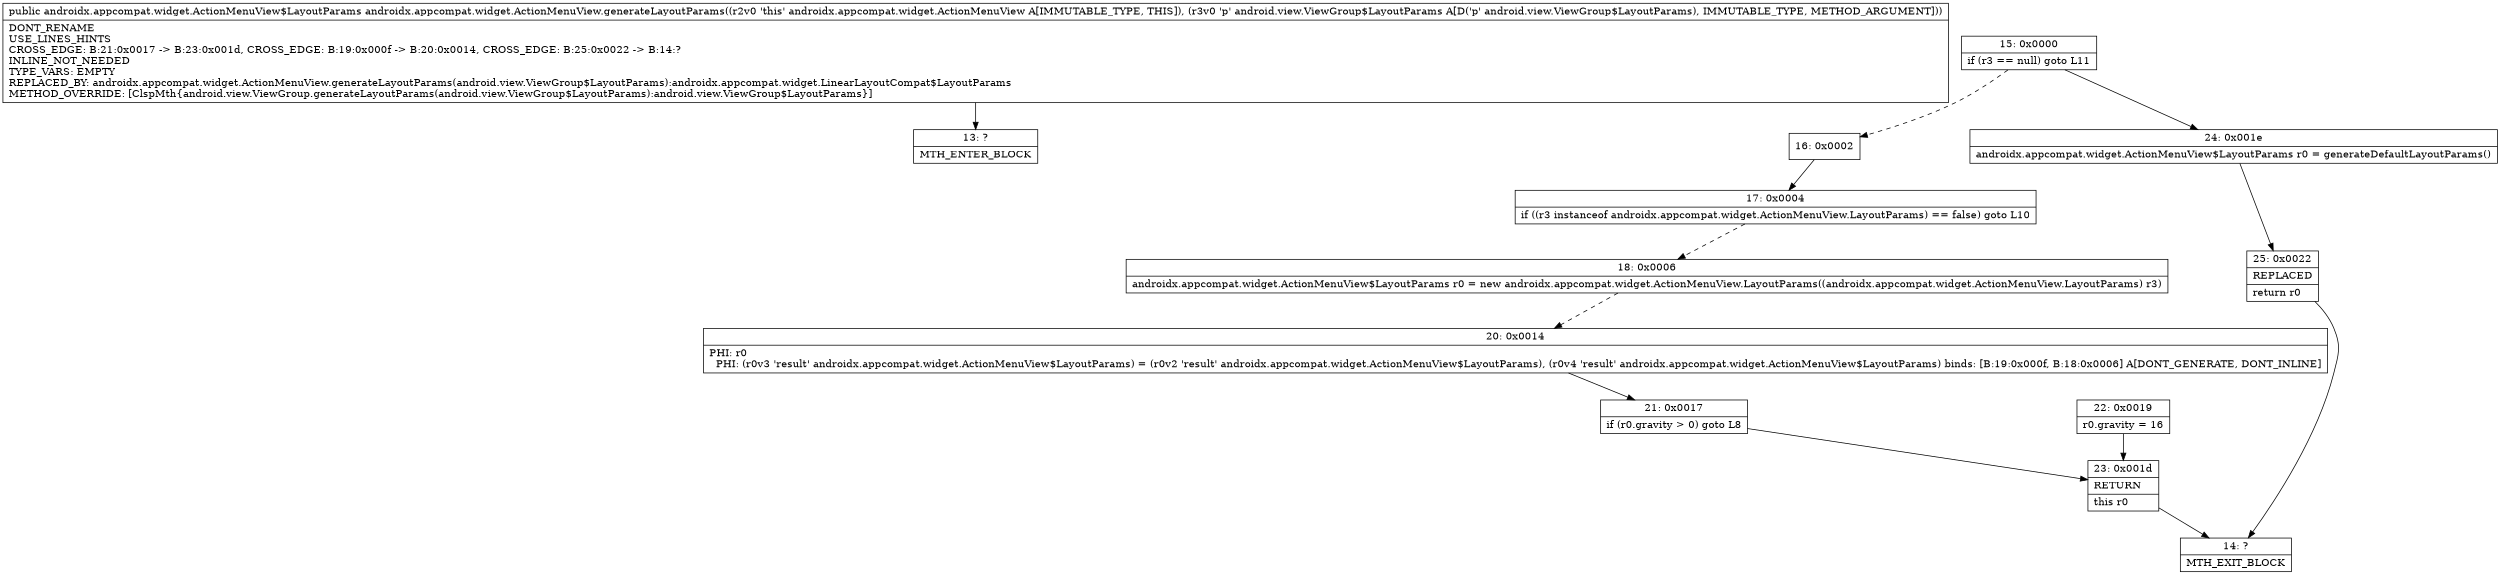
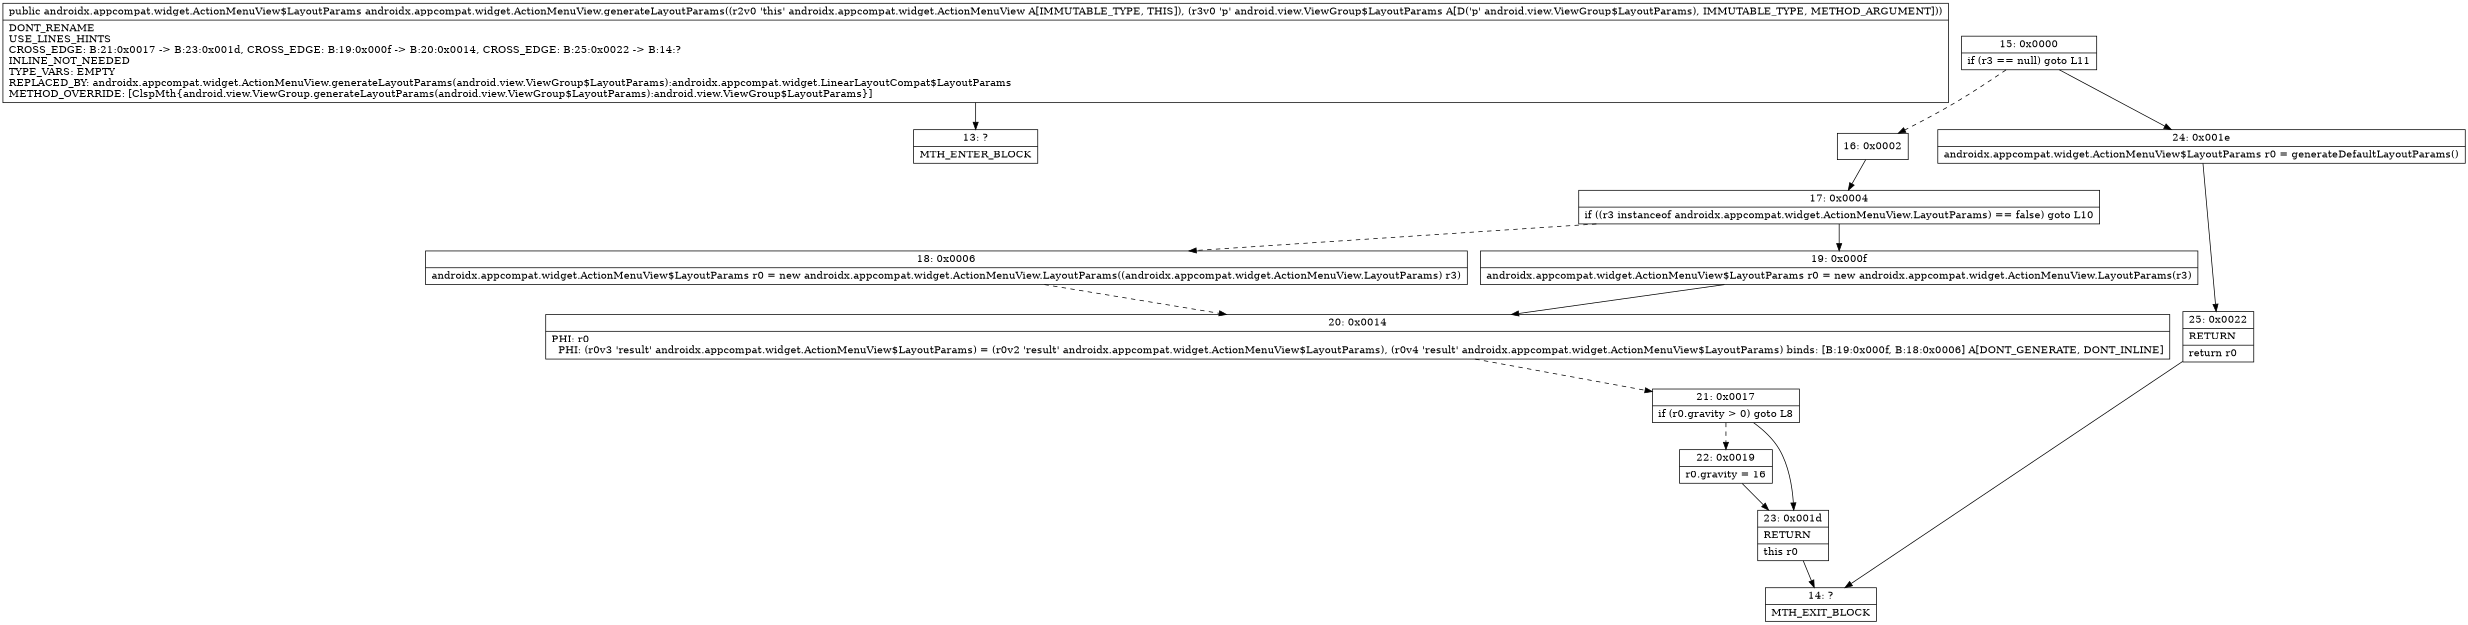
node "19: 0x000f": added
node "25: 0x0022": text "REPLACED" -> "RETURN"
edge "20: 0x0014" -> "21: 0x0017": style solid -> dashed
edge "21: 0x0017" -> "22: 0x0019": added
